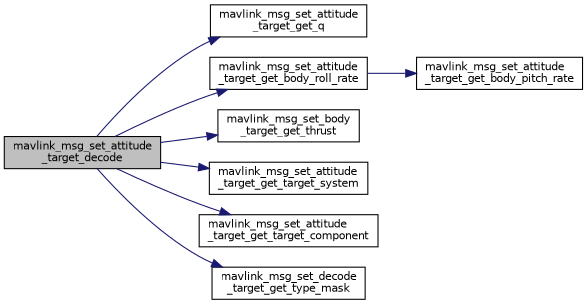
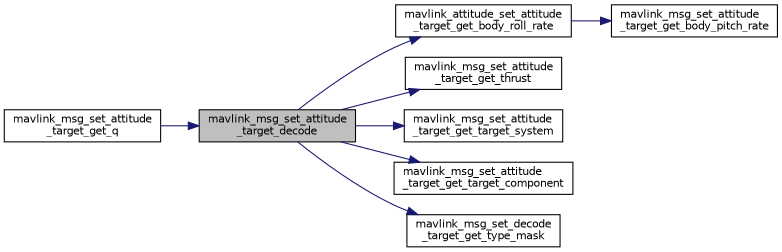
node "mavlink_msg_set_attitude _target_get_body_roll_rate": label "mavlink_msg_set_attitude _target_get_body_roll_rate" -> "mavlink_attitude_set_attitude _target_get_body_roll_rate"
edge "mavlink_msg_set_attitude _target_decode" -> "mavlink_msg_set_attitude _target_get_q": reversed
node "mavlink_msg_set_body _target_get_thrust": label "mavlink_msg_set_body _target_get_thrust" -> "mavlink_msg_set_attitude _target_get_thrust"
